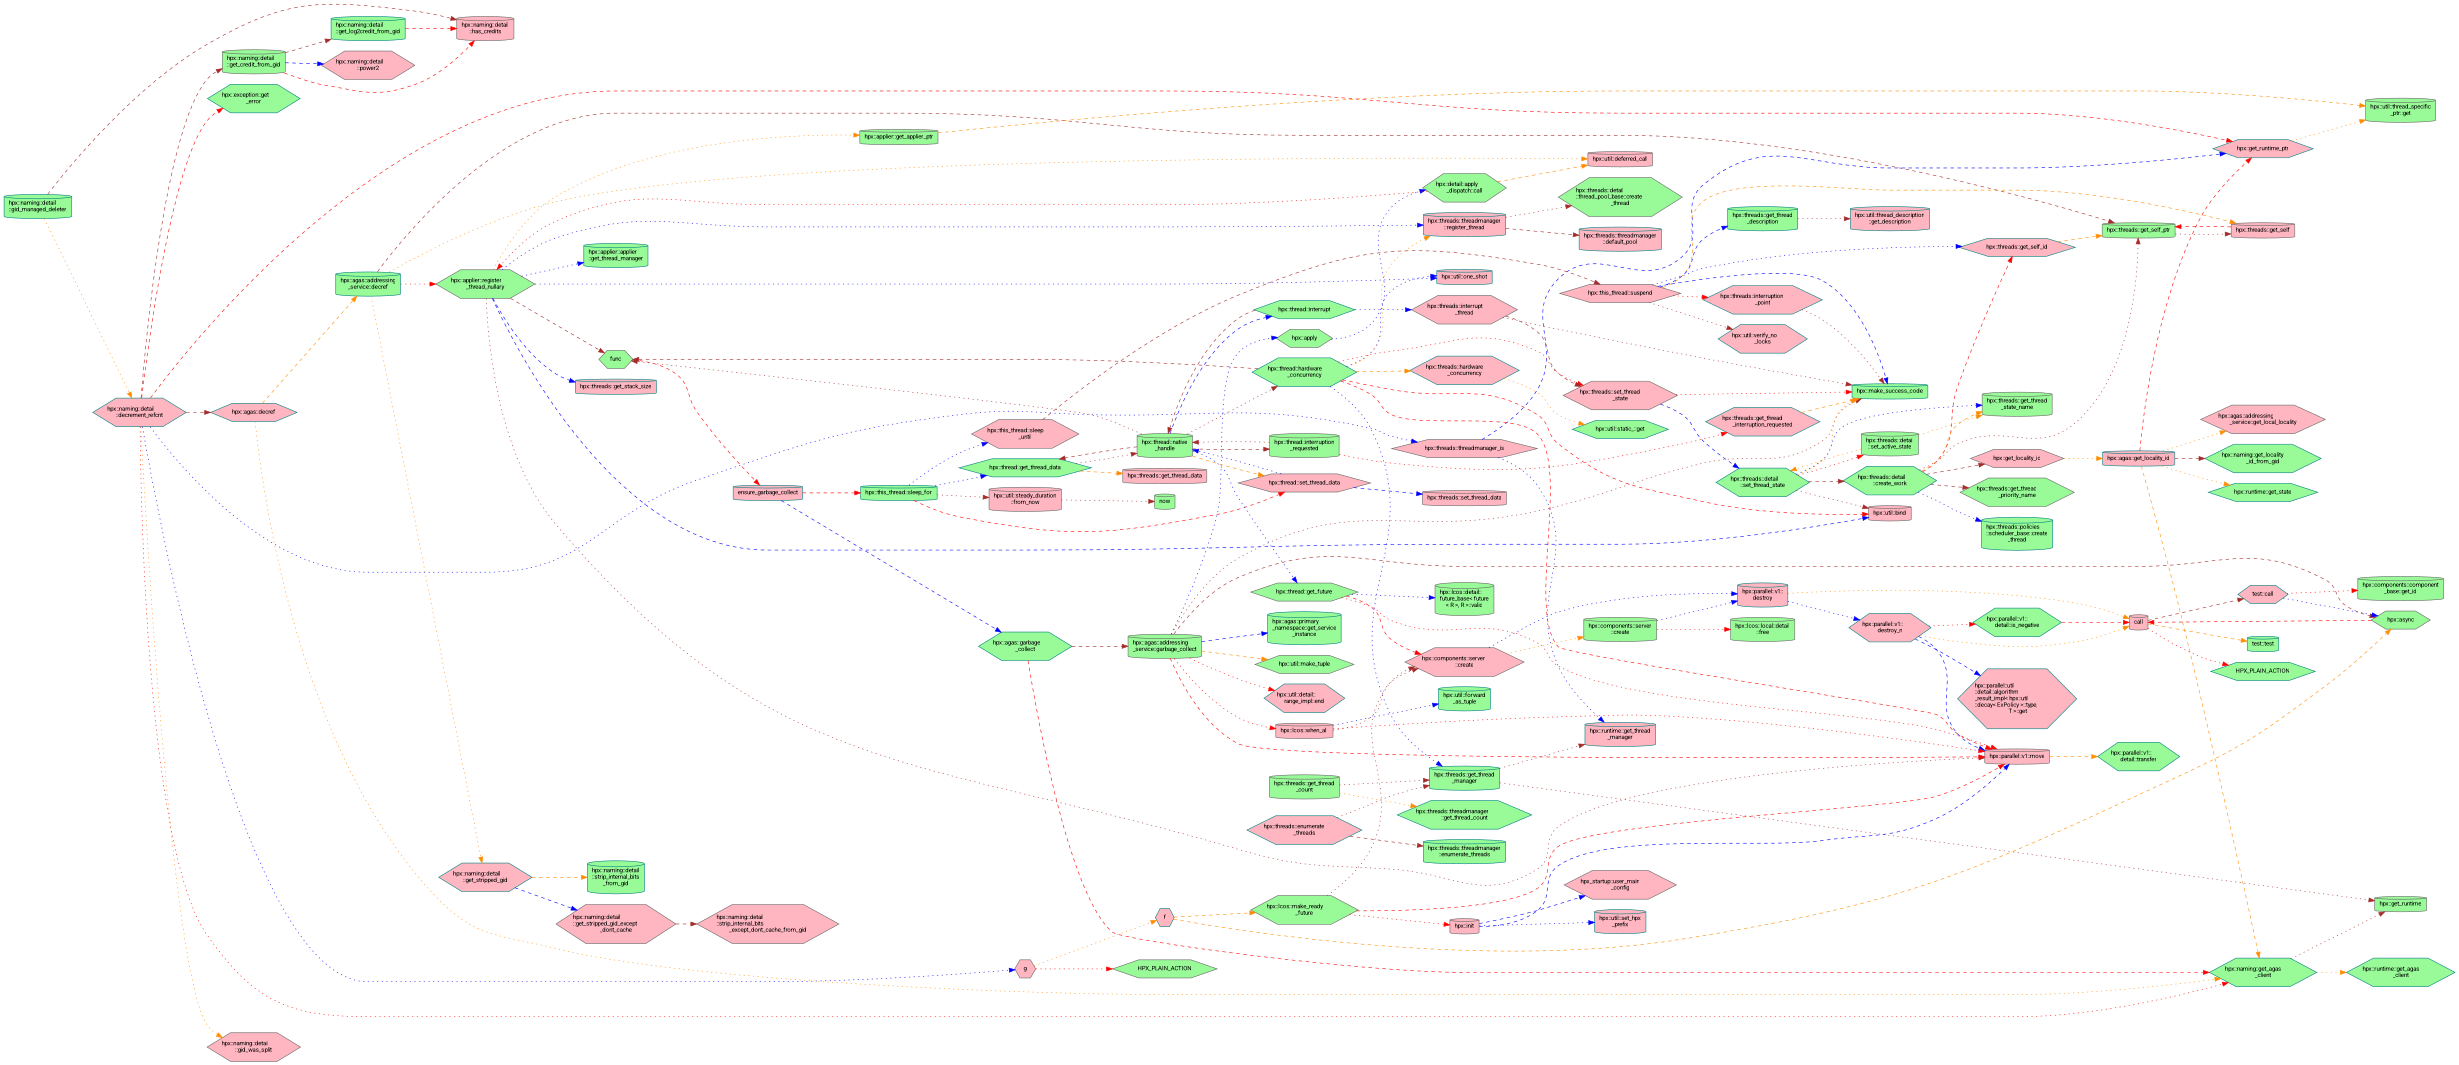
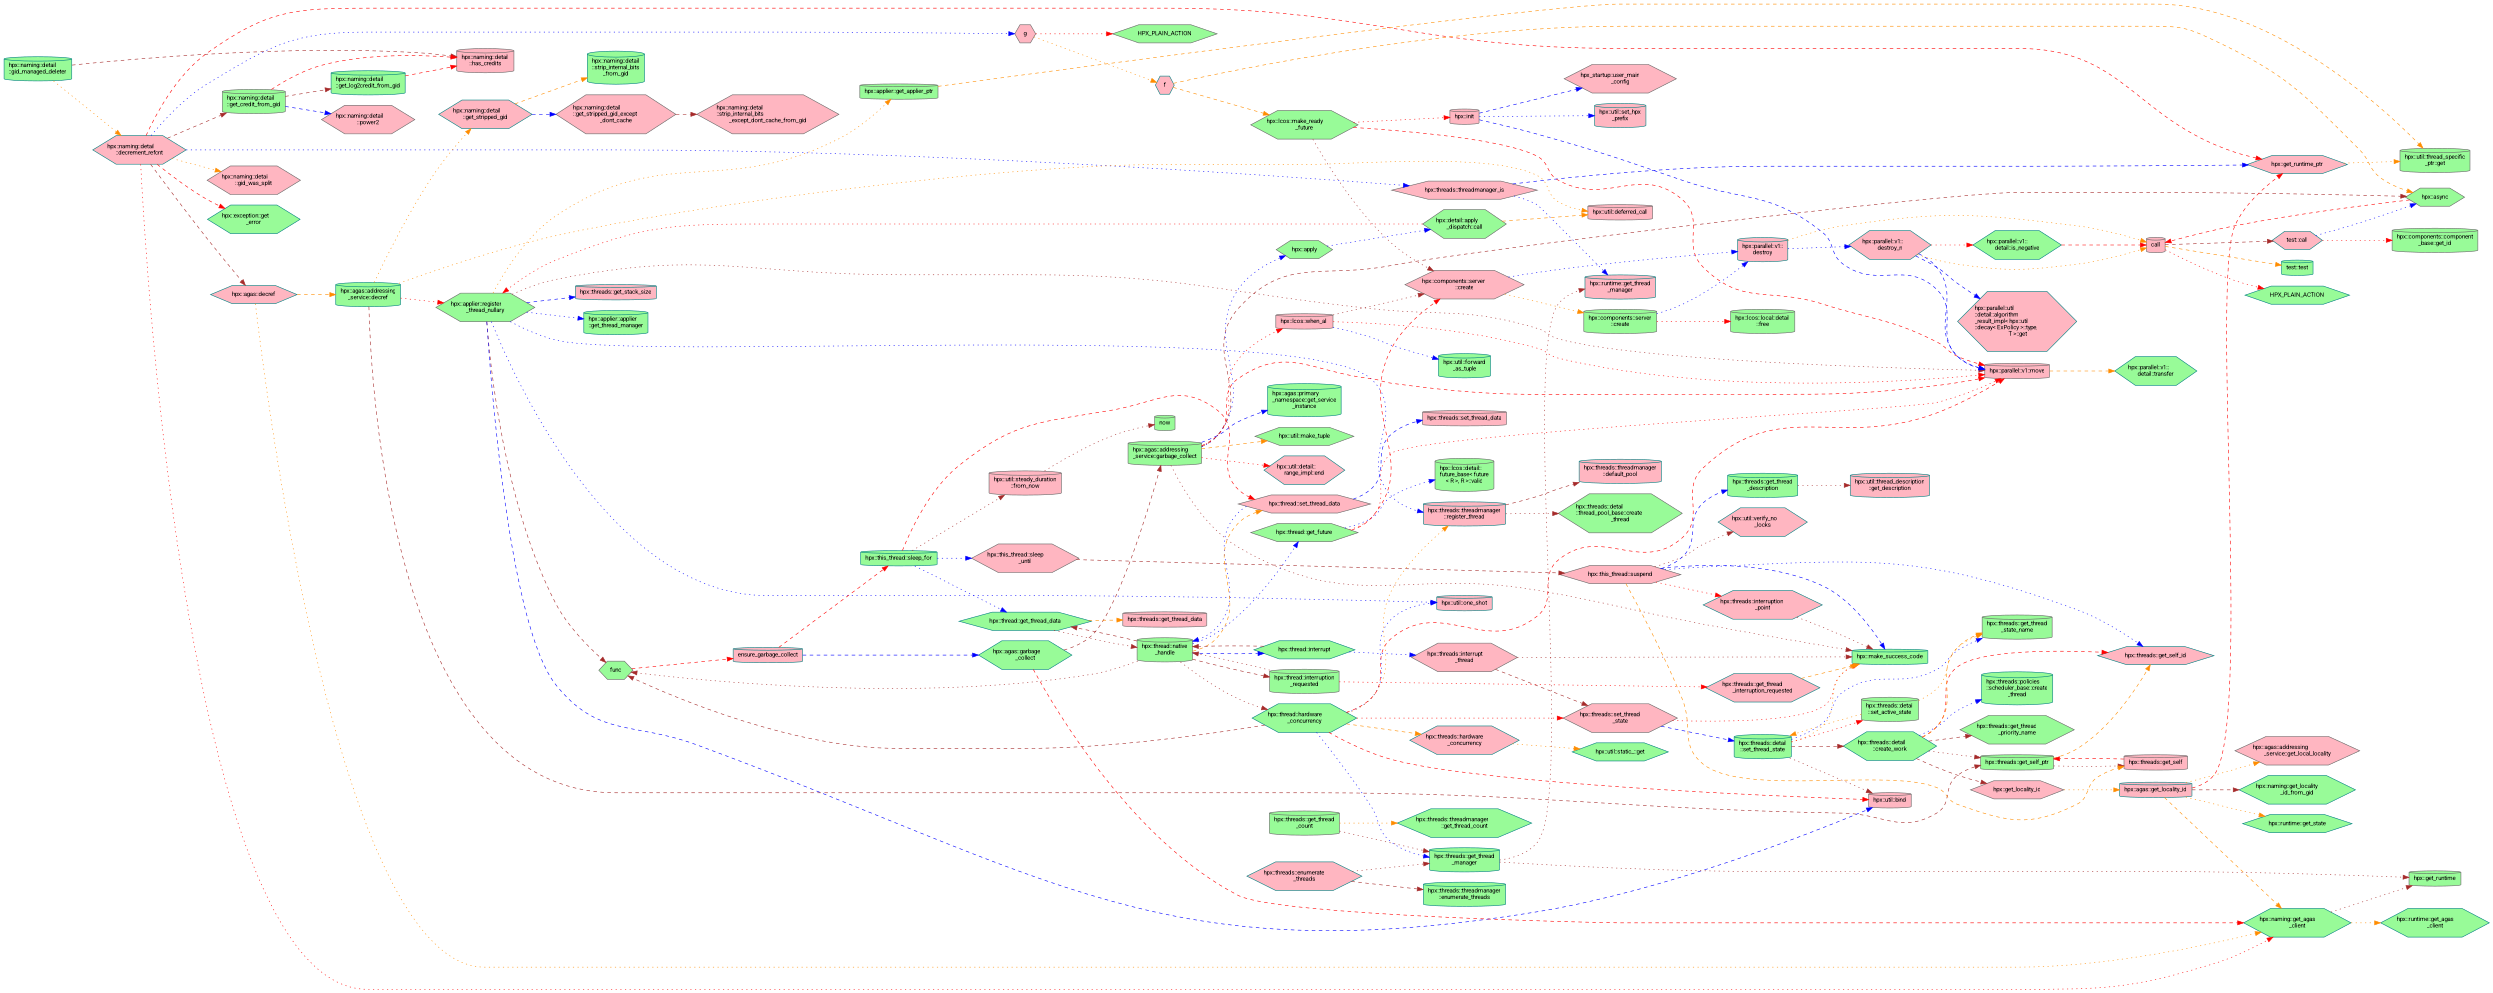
edge "hpx::threads::get_self_id" -> "hpx::threads::get_self_ptr": reversed
node "hpx::threads::detail ::set_thread_state": shape hexagon -> cylinder
